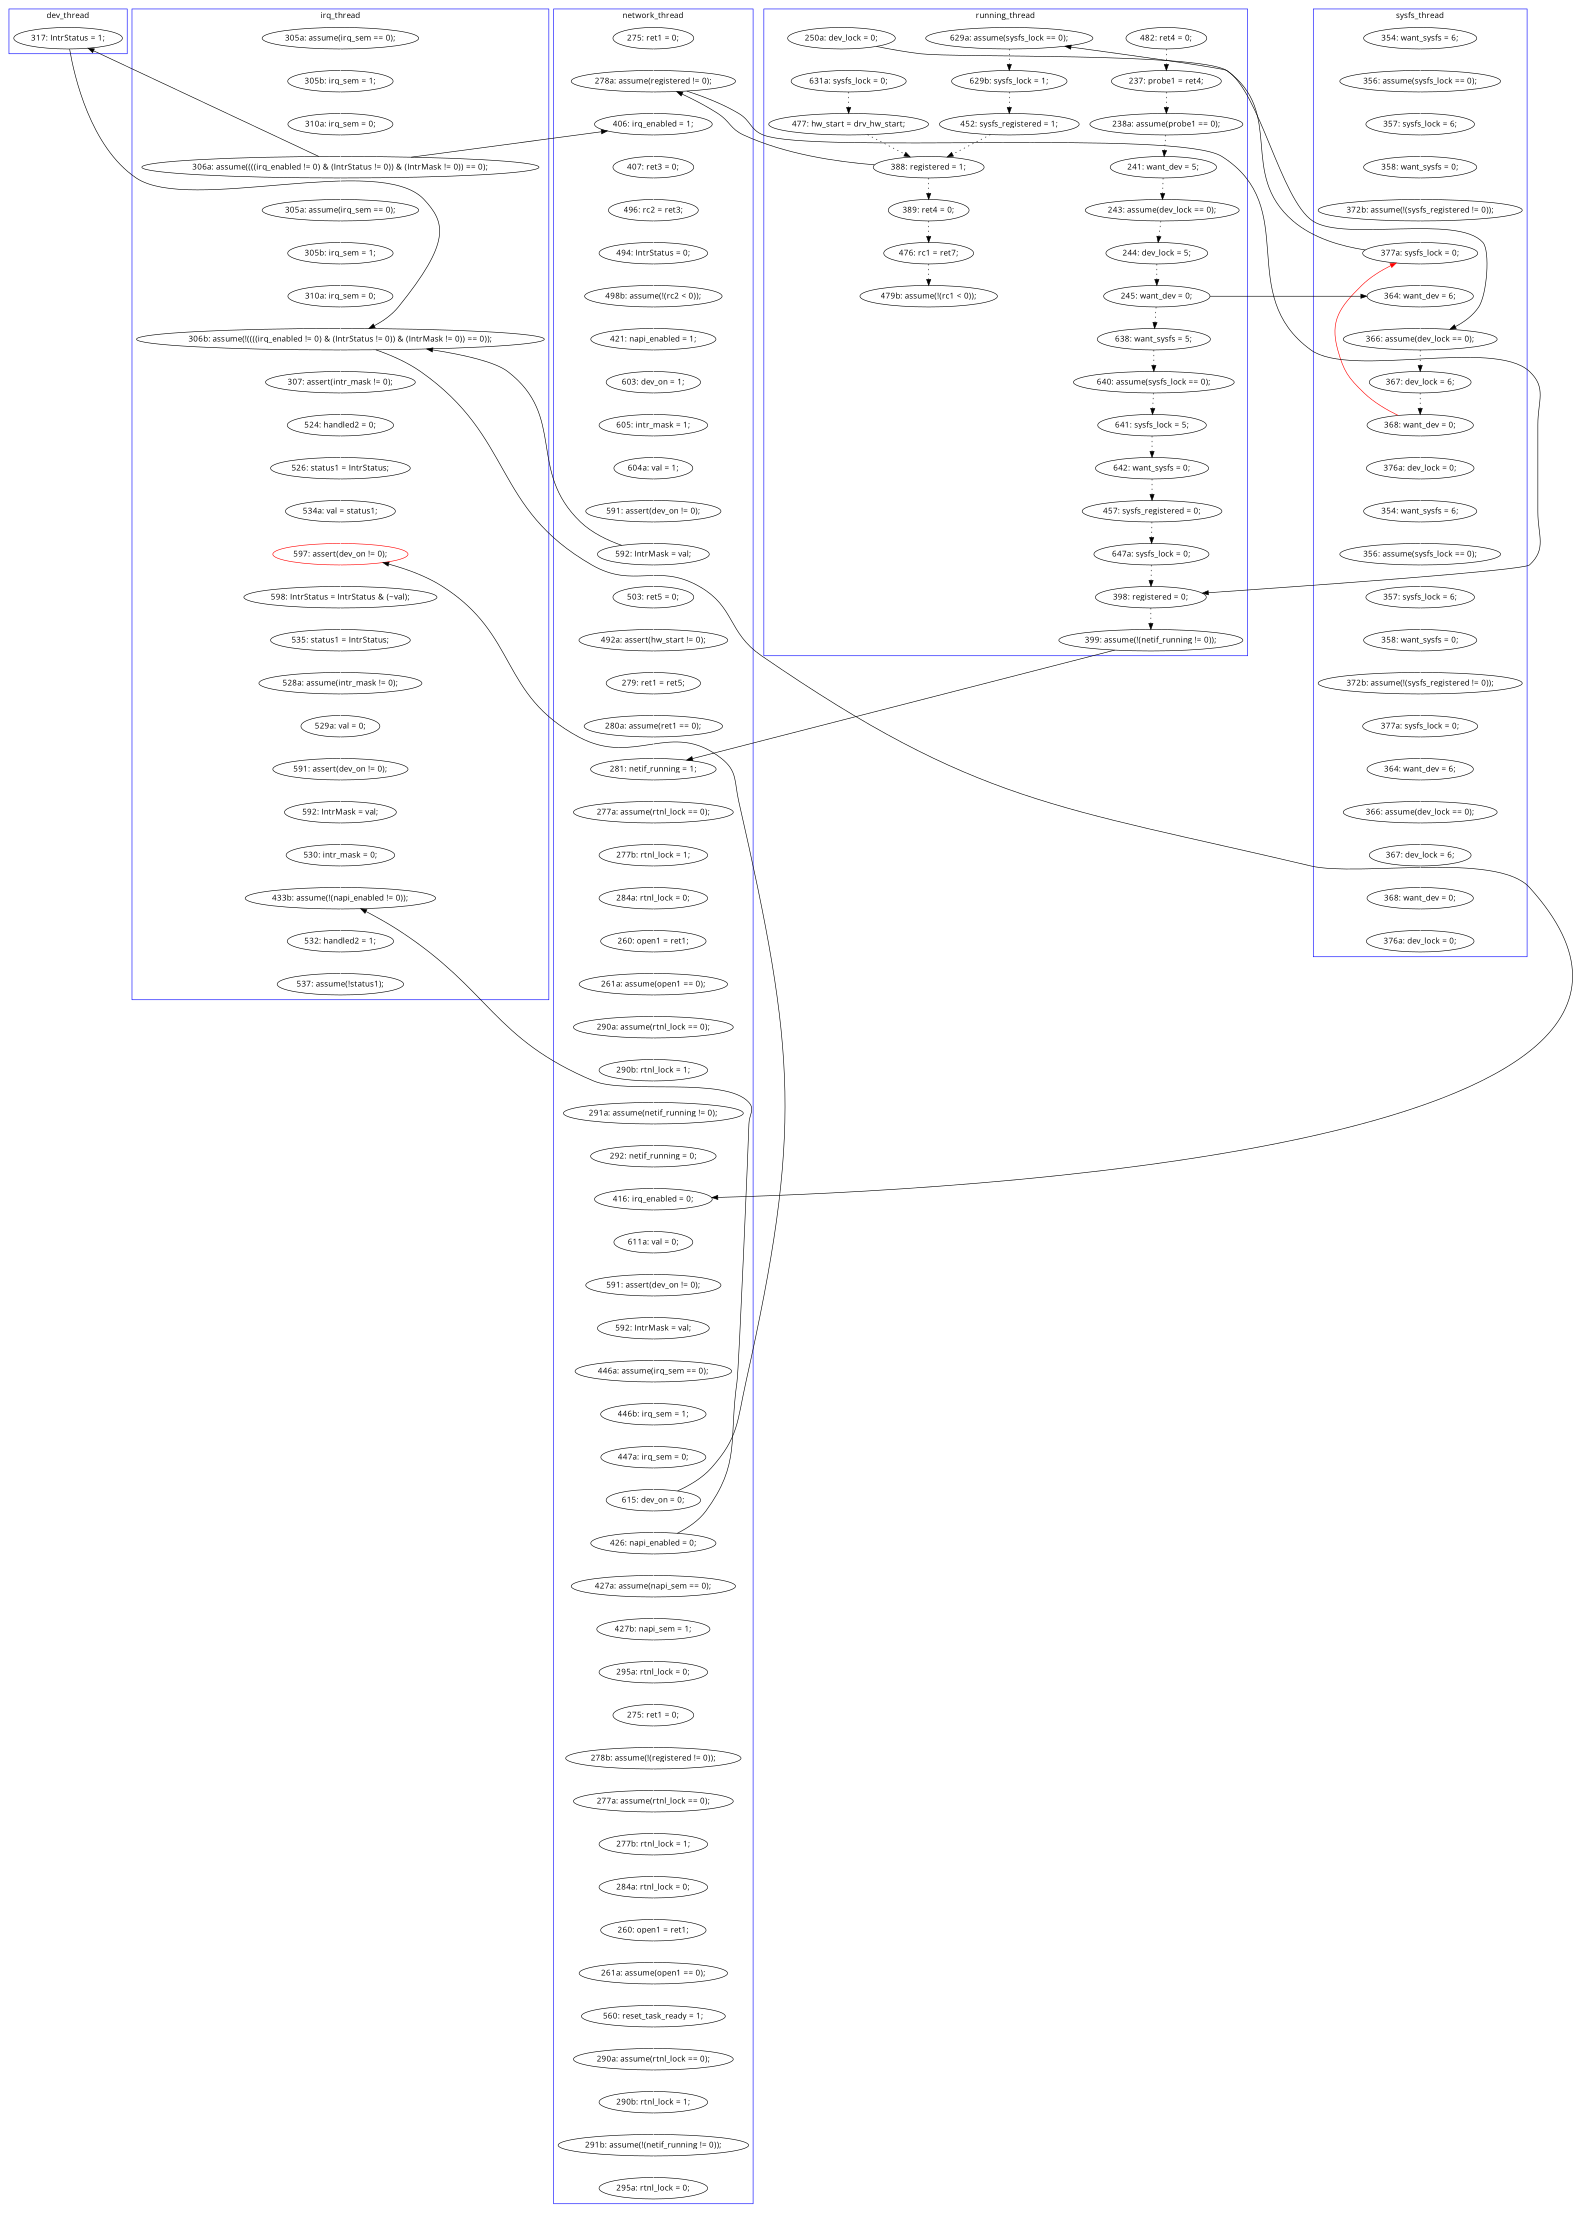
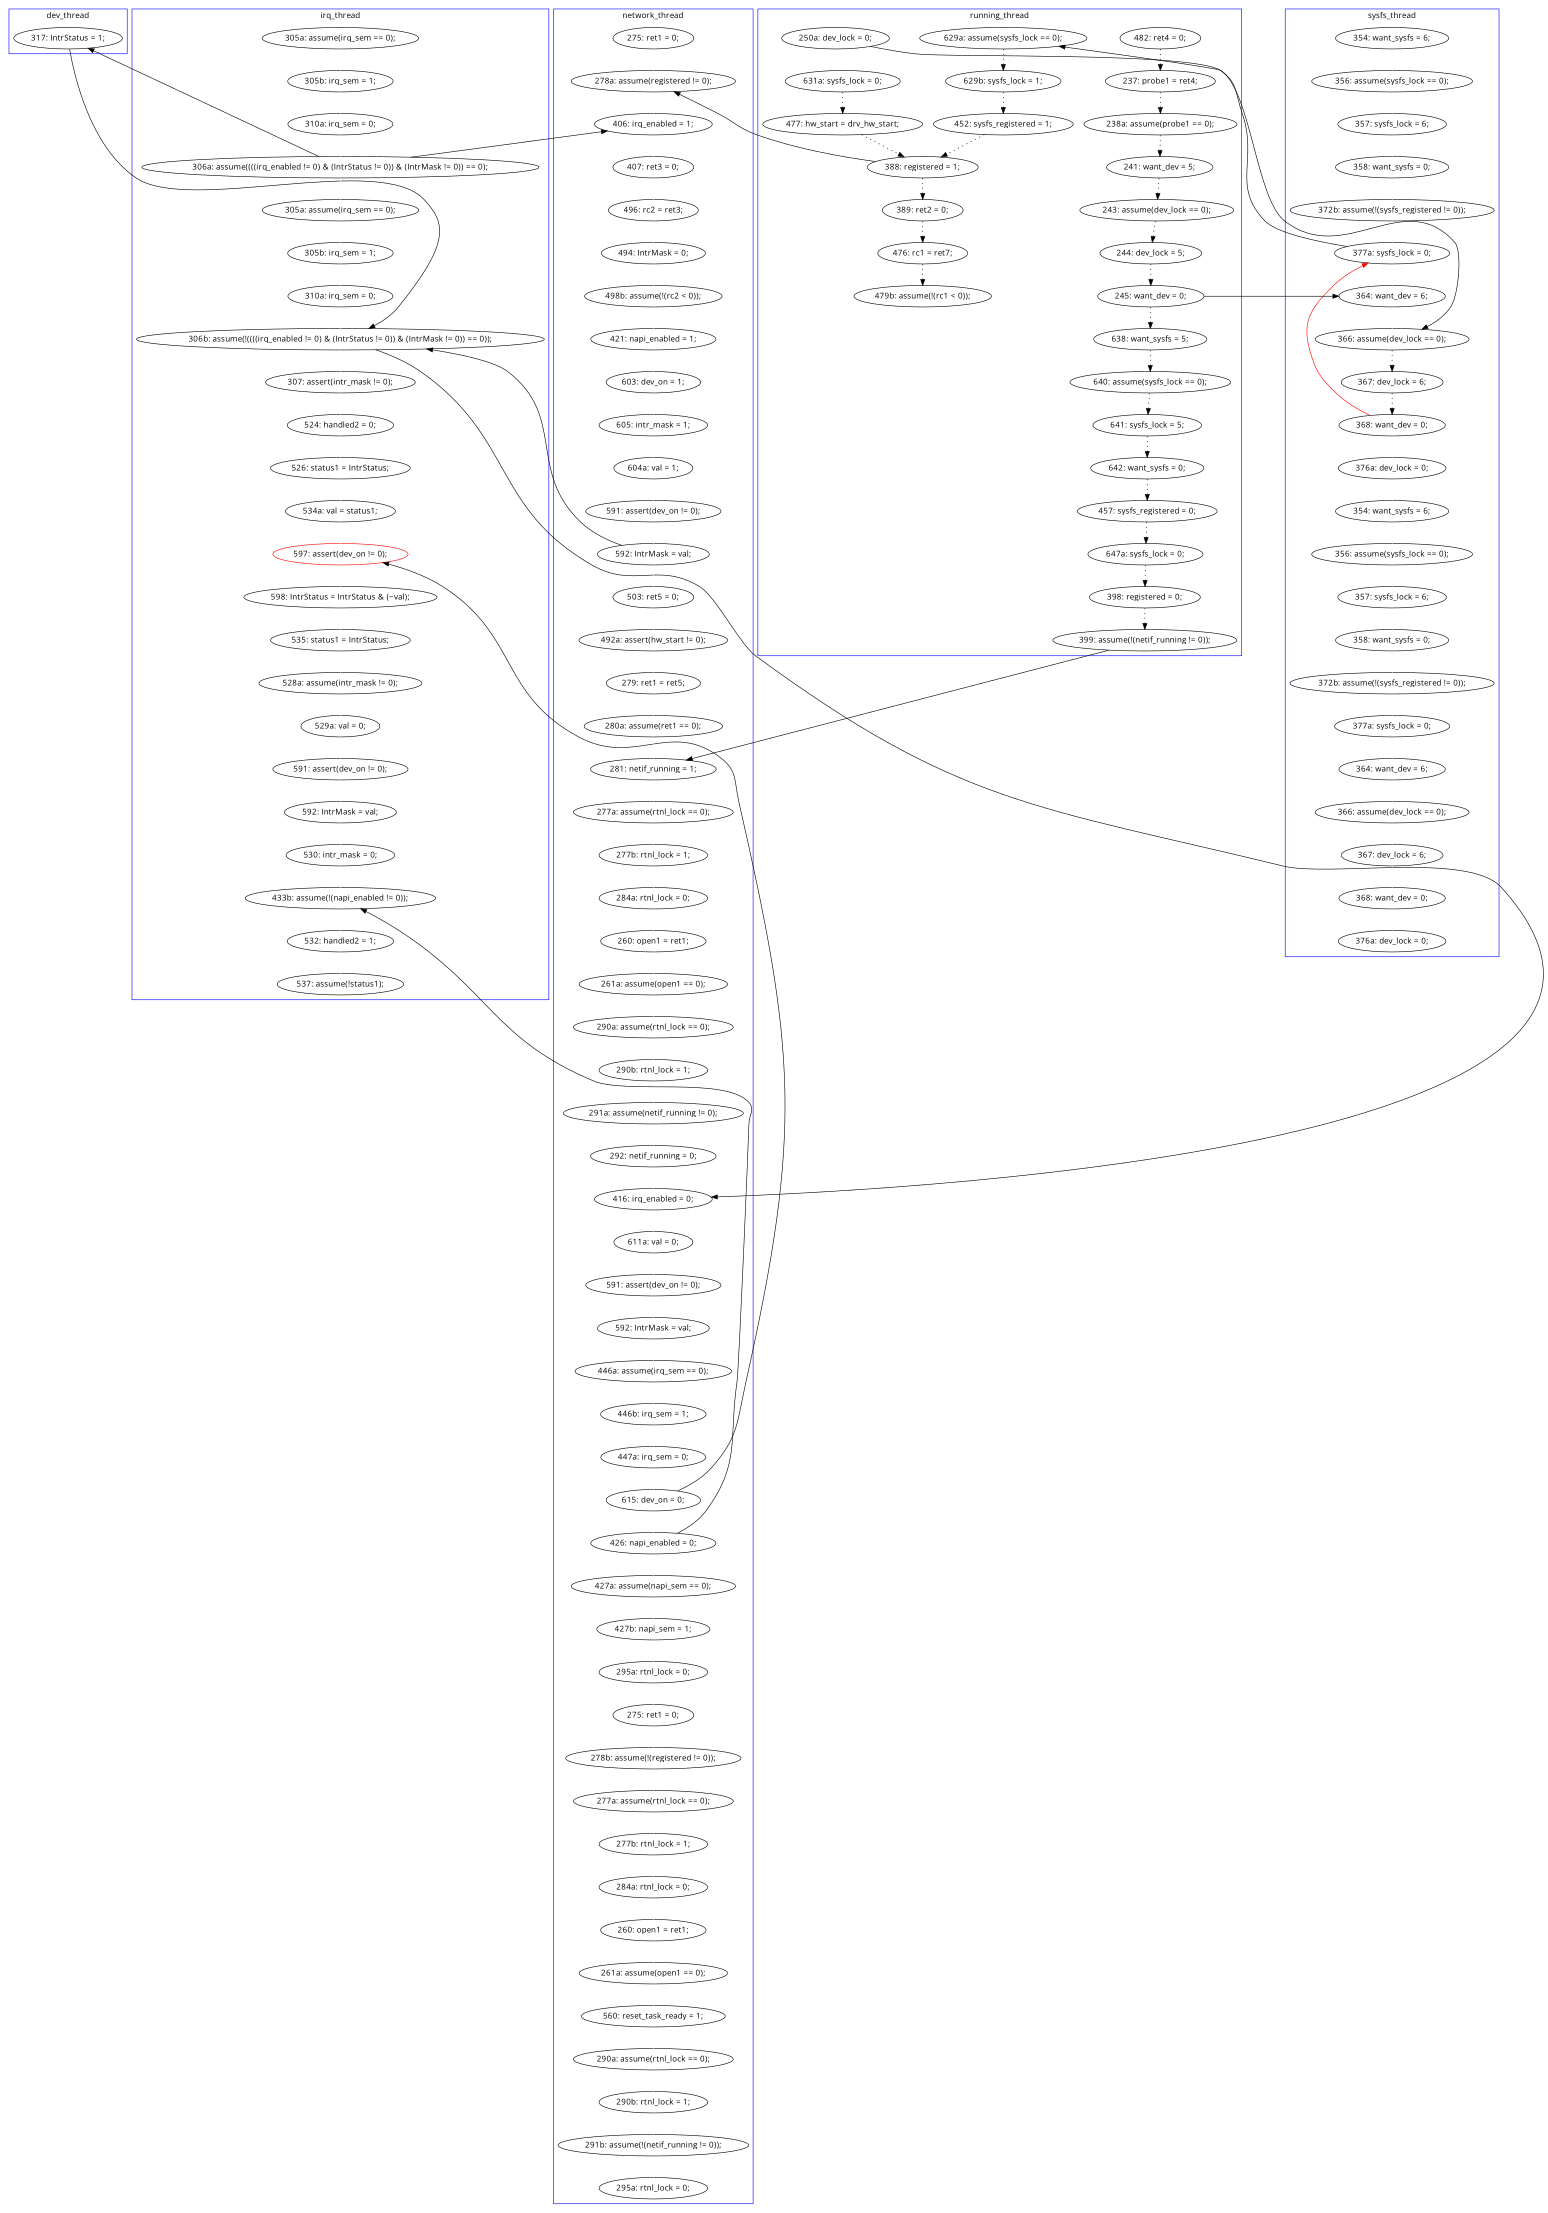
node "389: ret4 = 0;": label "389: ret4 = 0;" -> "389: ret2 = 0;"
node "494: IntrStatus = 0;": label "494: IntrStatus = 0;" -> "494: IntrMask = 0;"
edge "278a: assume(registered != 0);" -> "398: registered = 0;": removed
